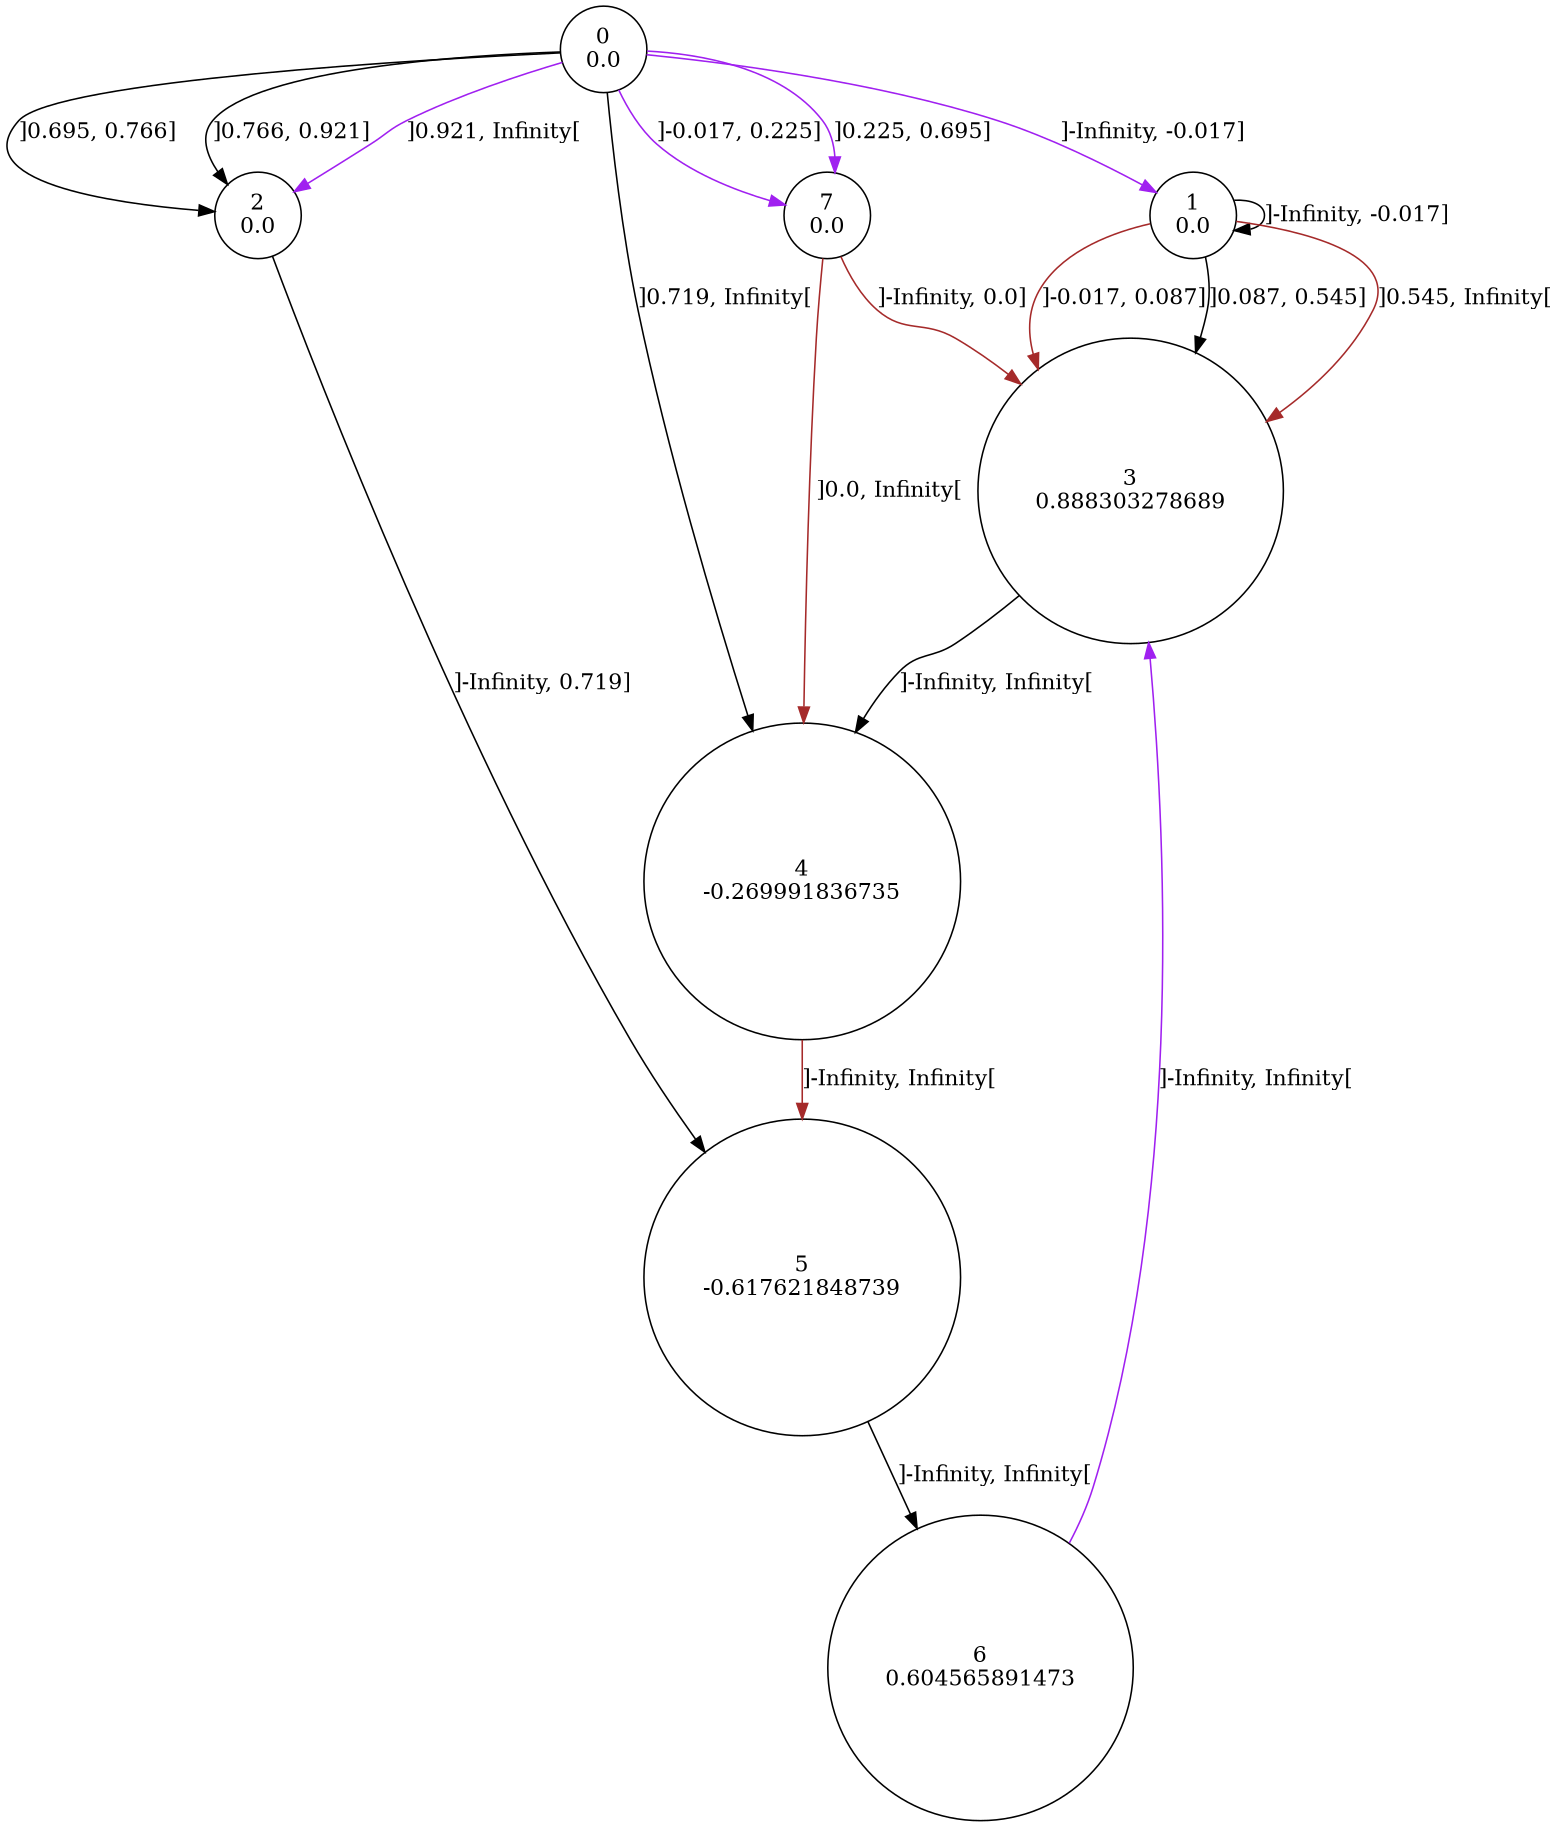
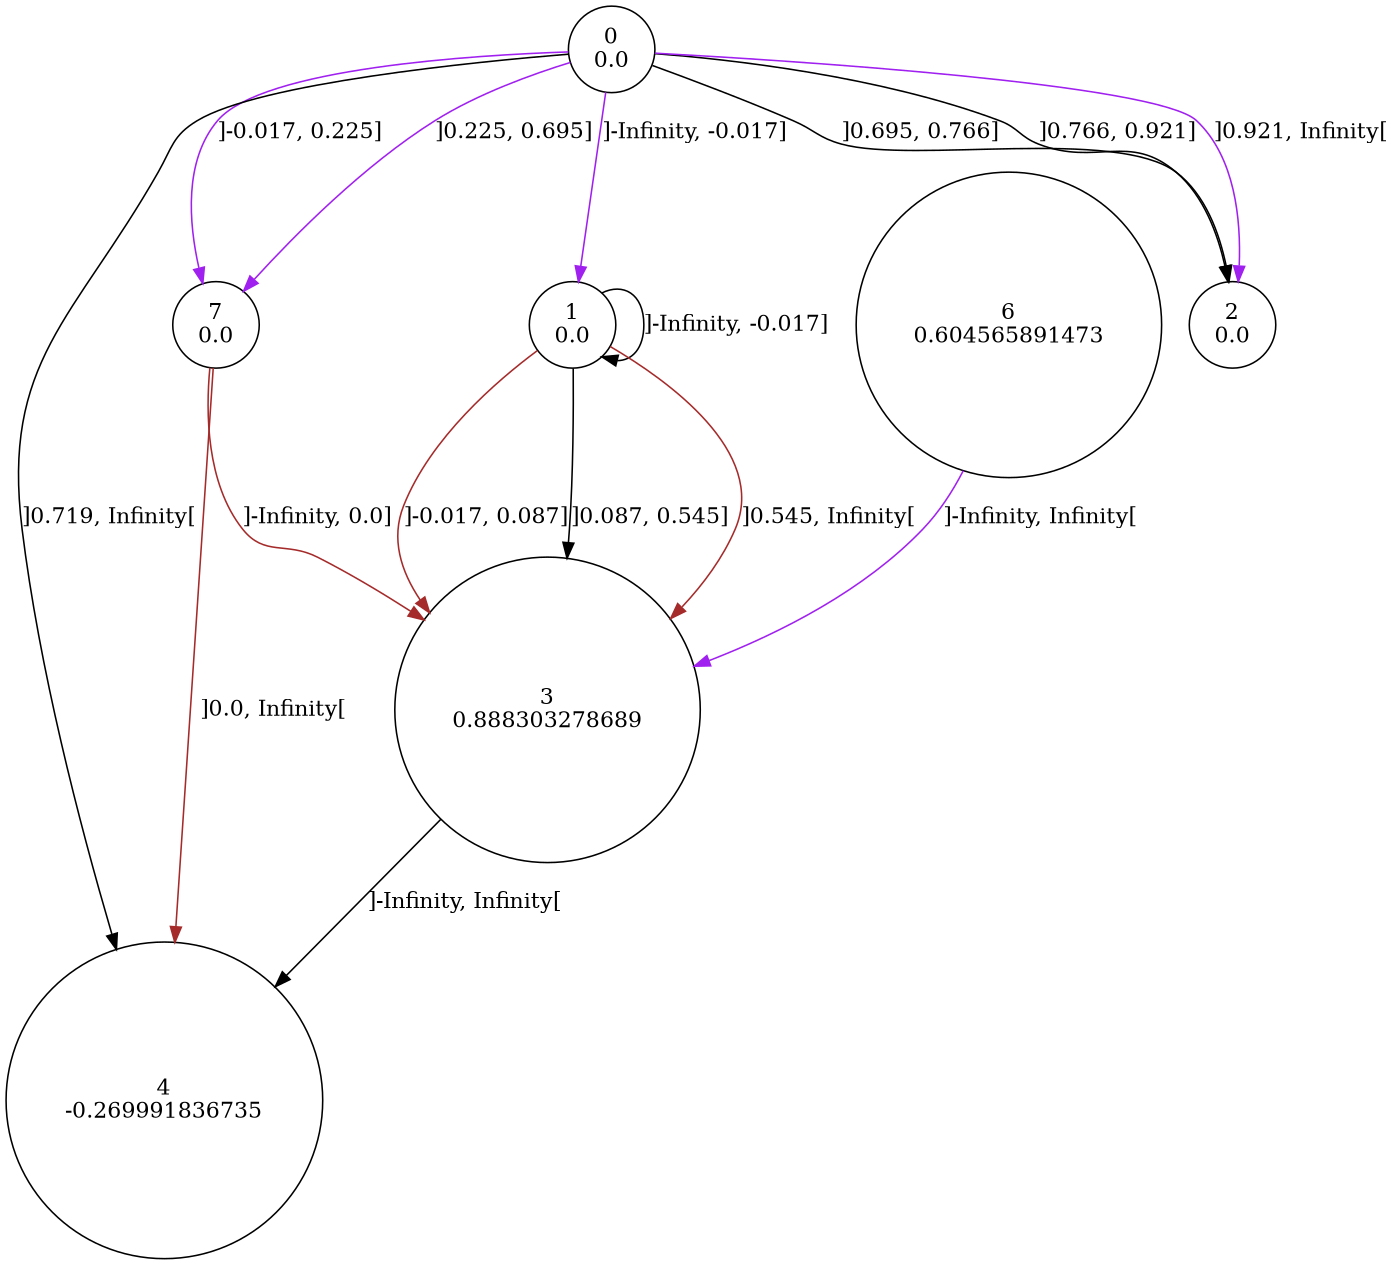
node "5 -0.617621848739": removed
